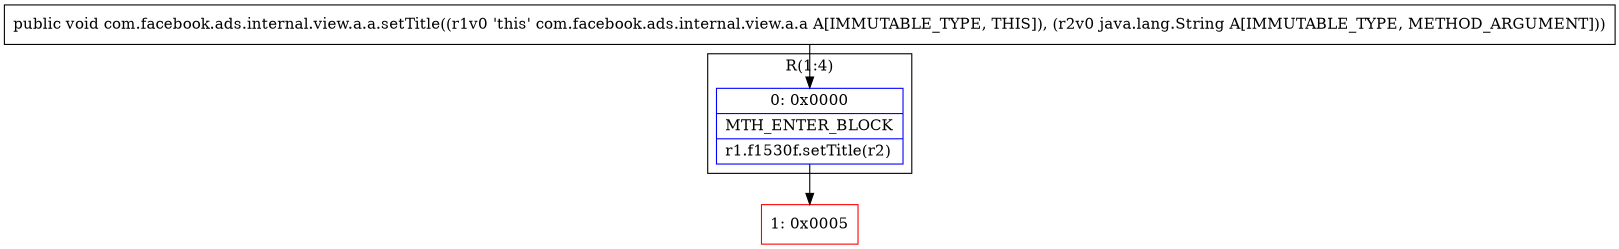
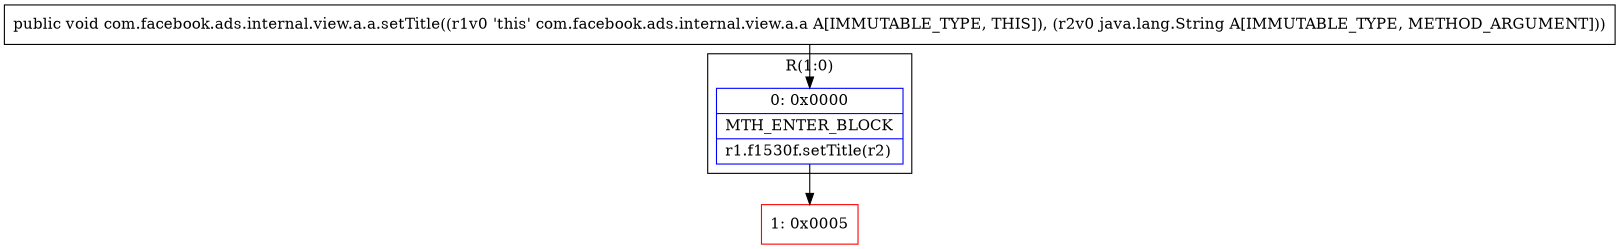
cluster "R(1:4)": label "R(1:4)" -> "R(1:0)"
